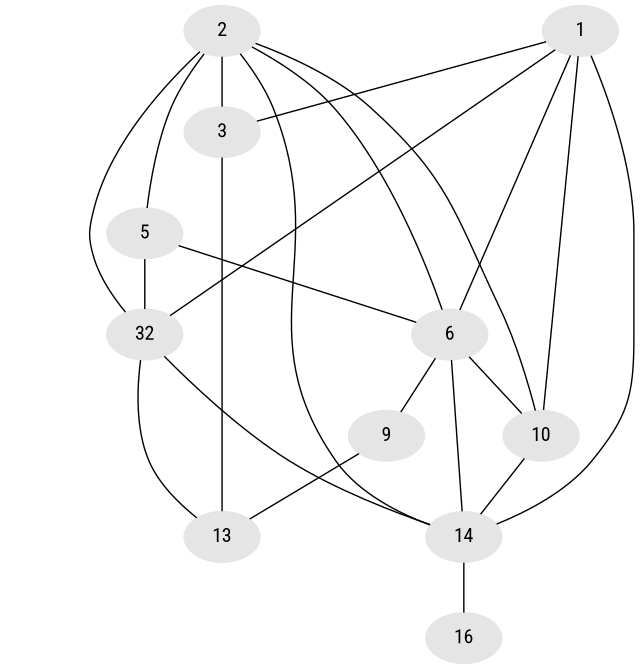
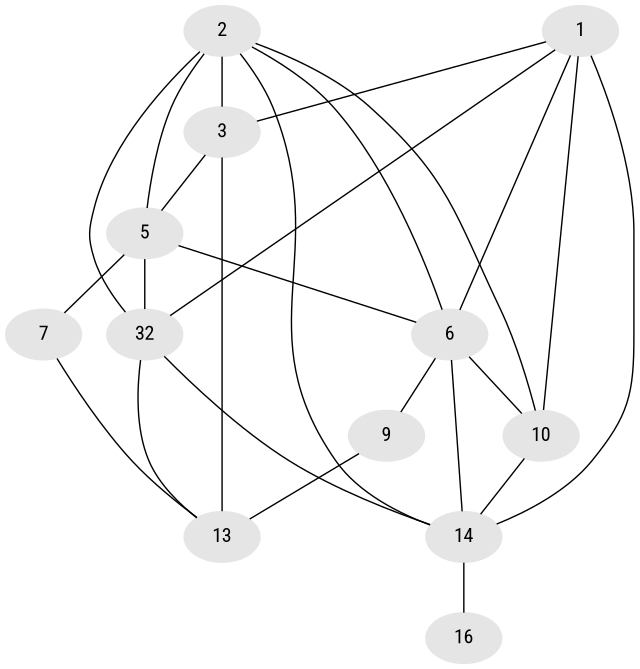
edge "3" -- "5": added
node "7": added
